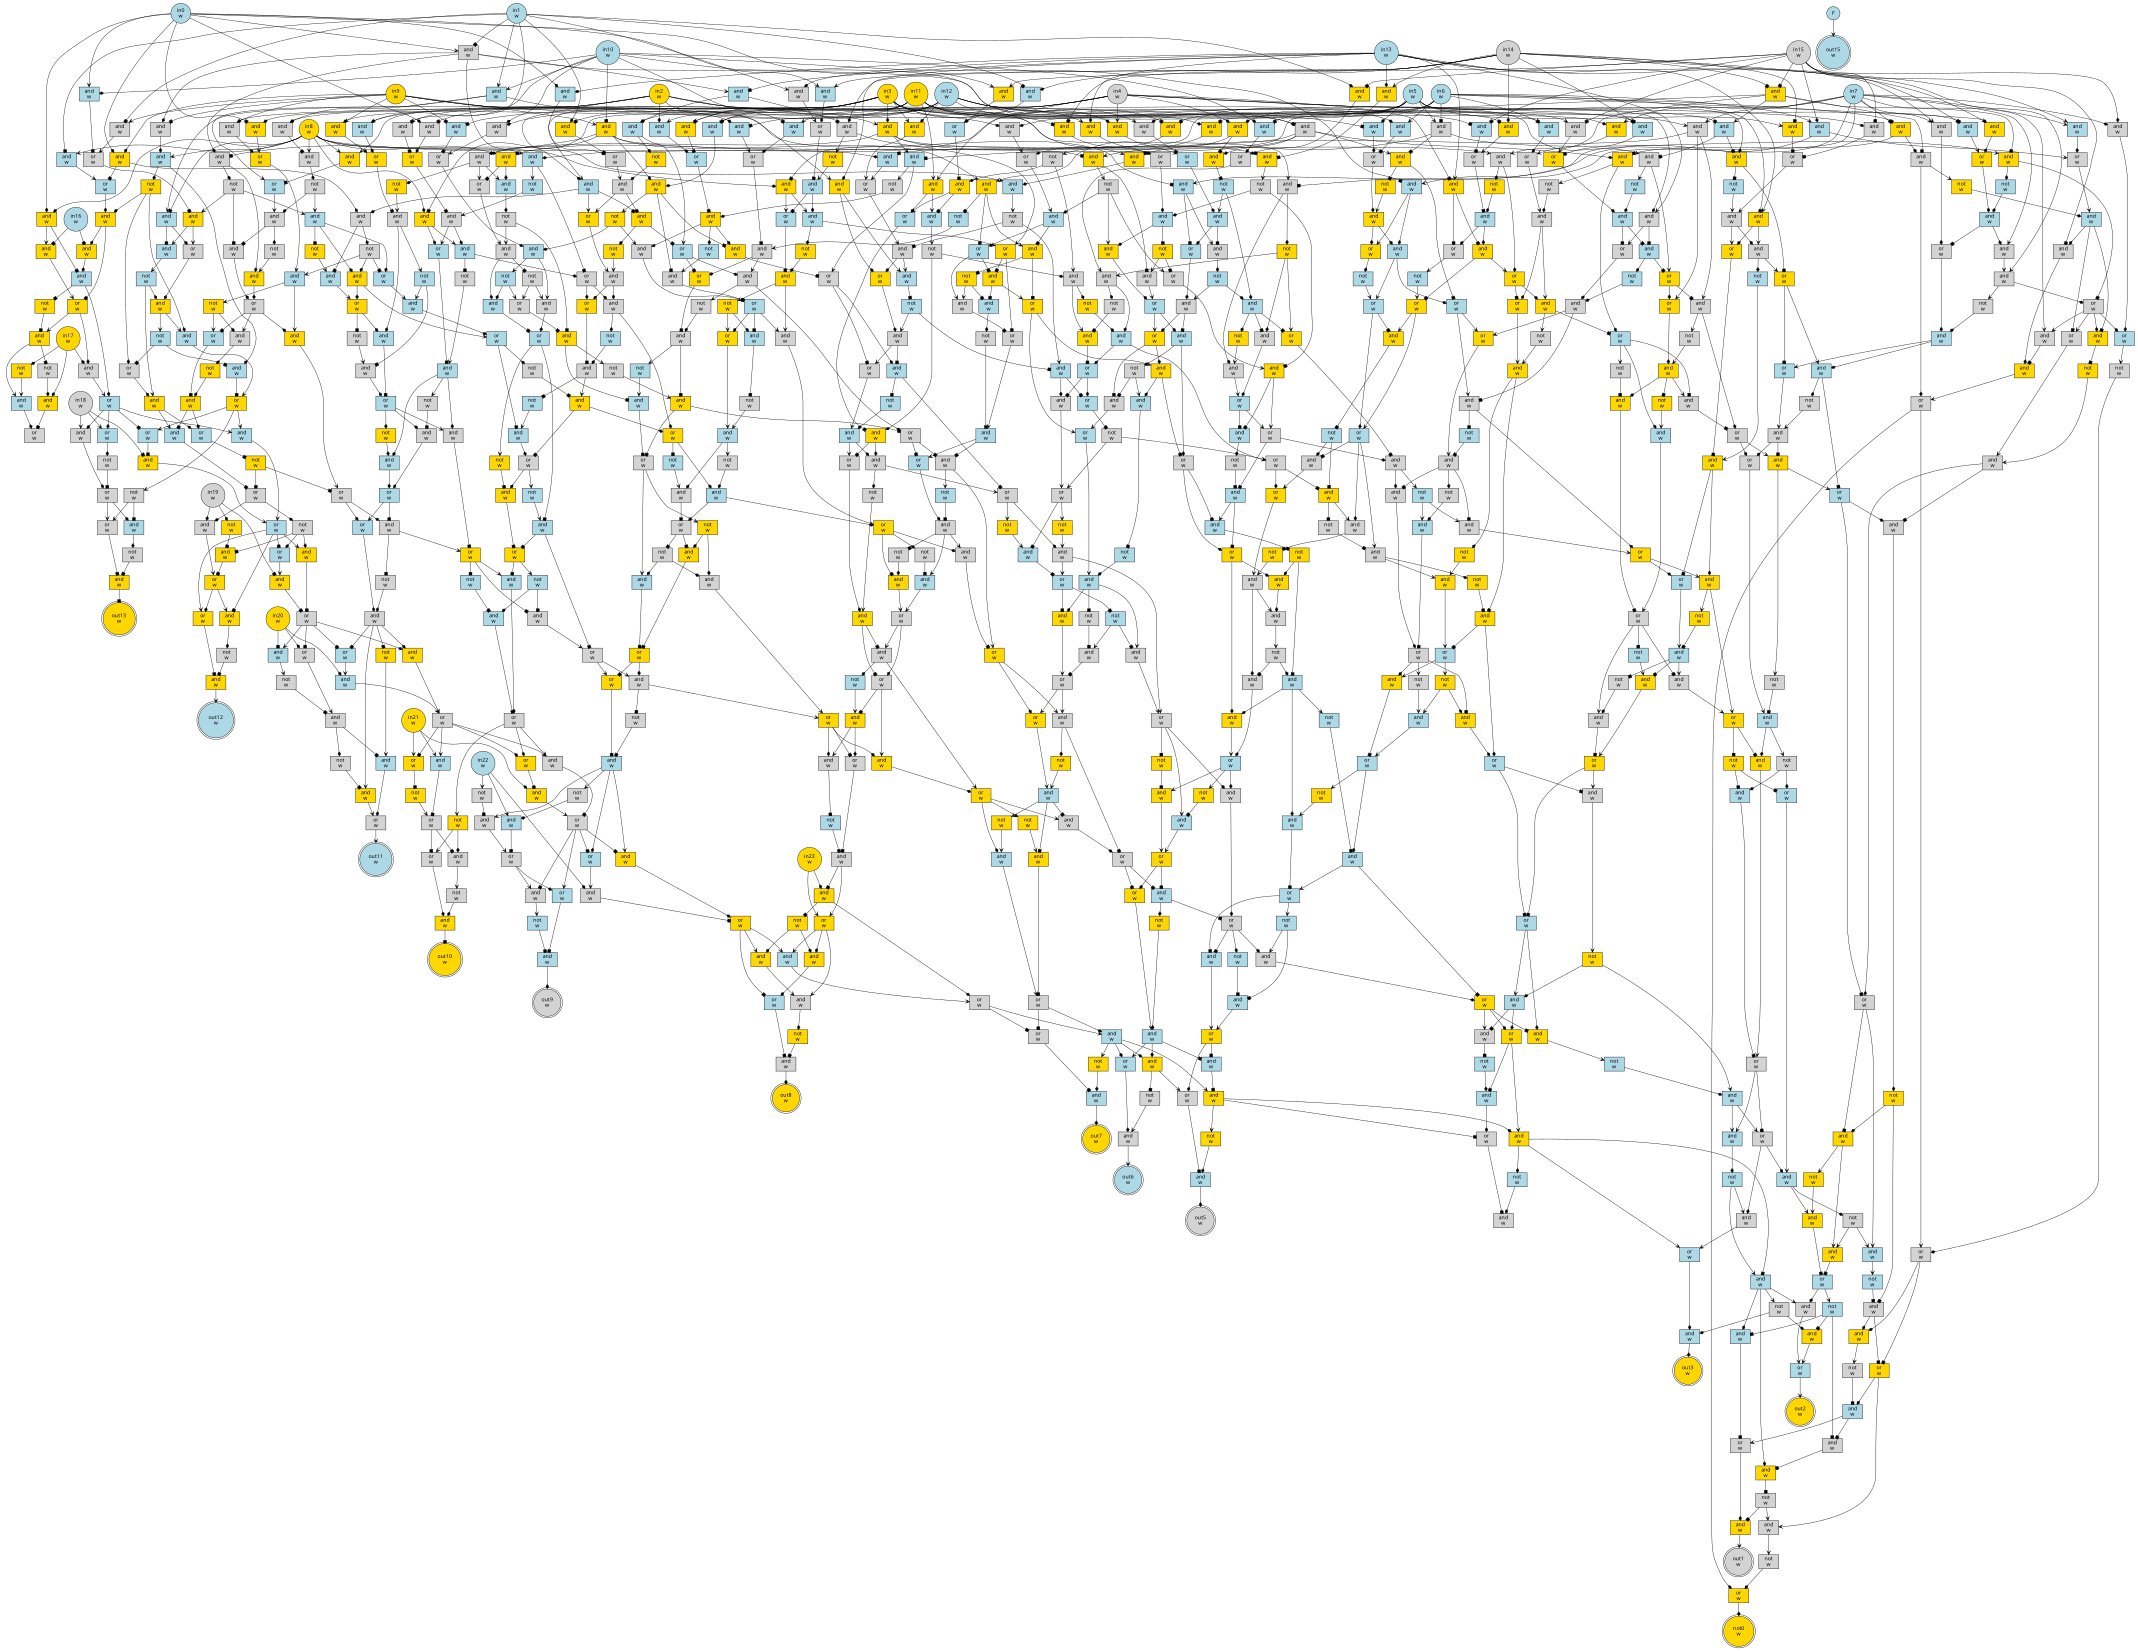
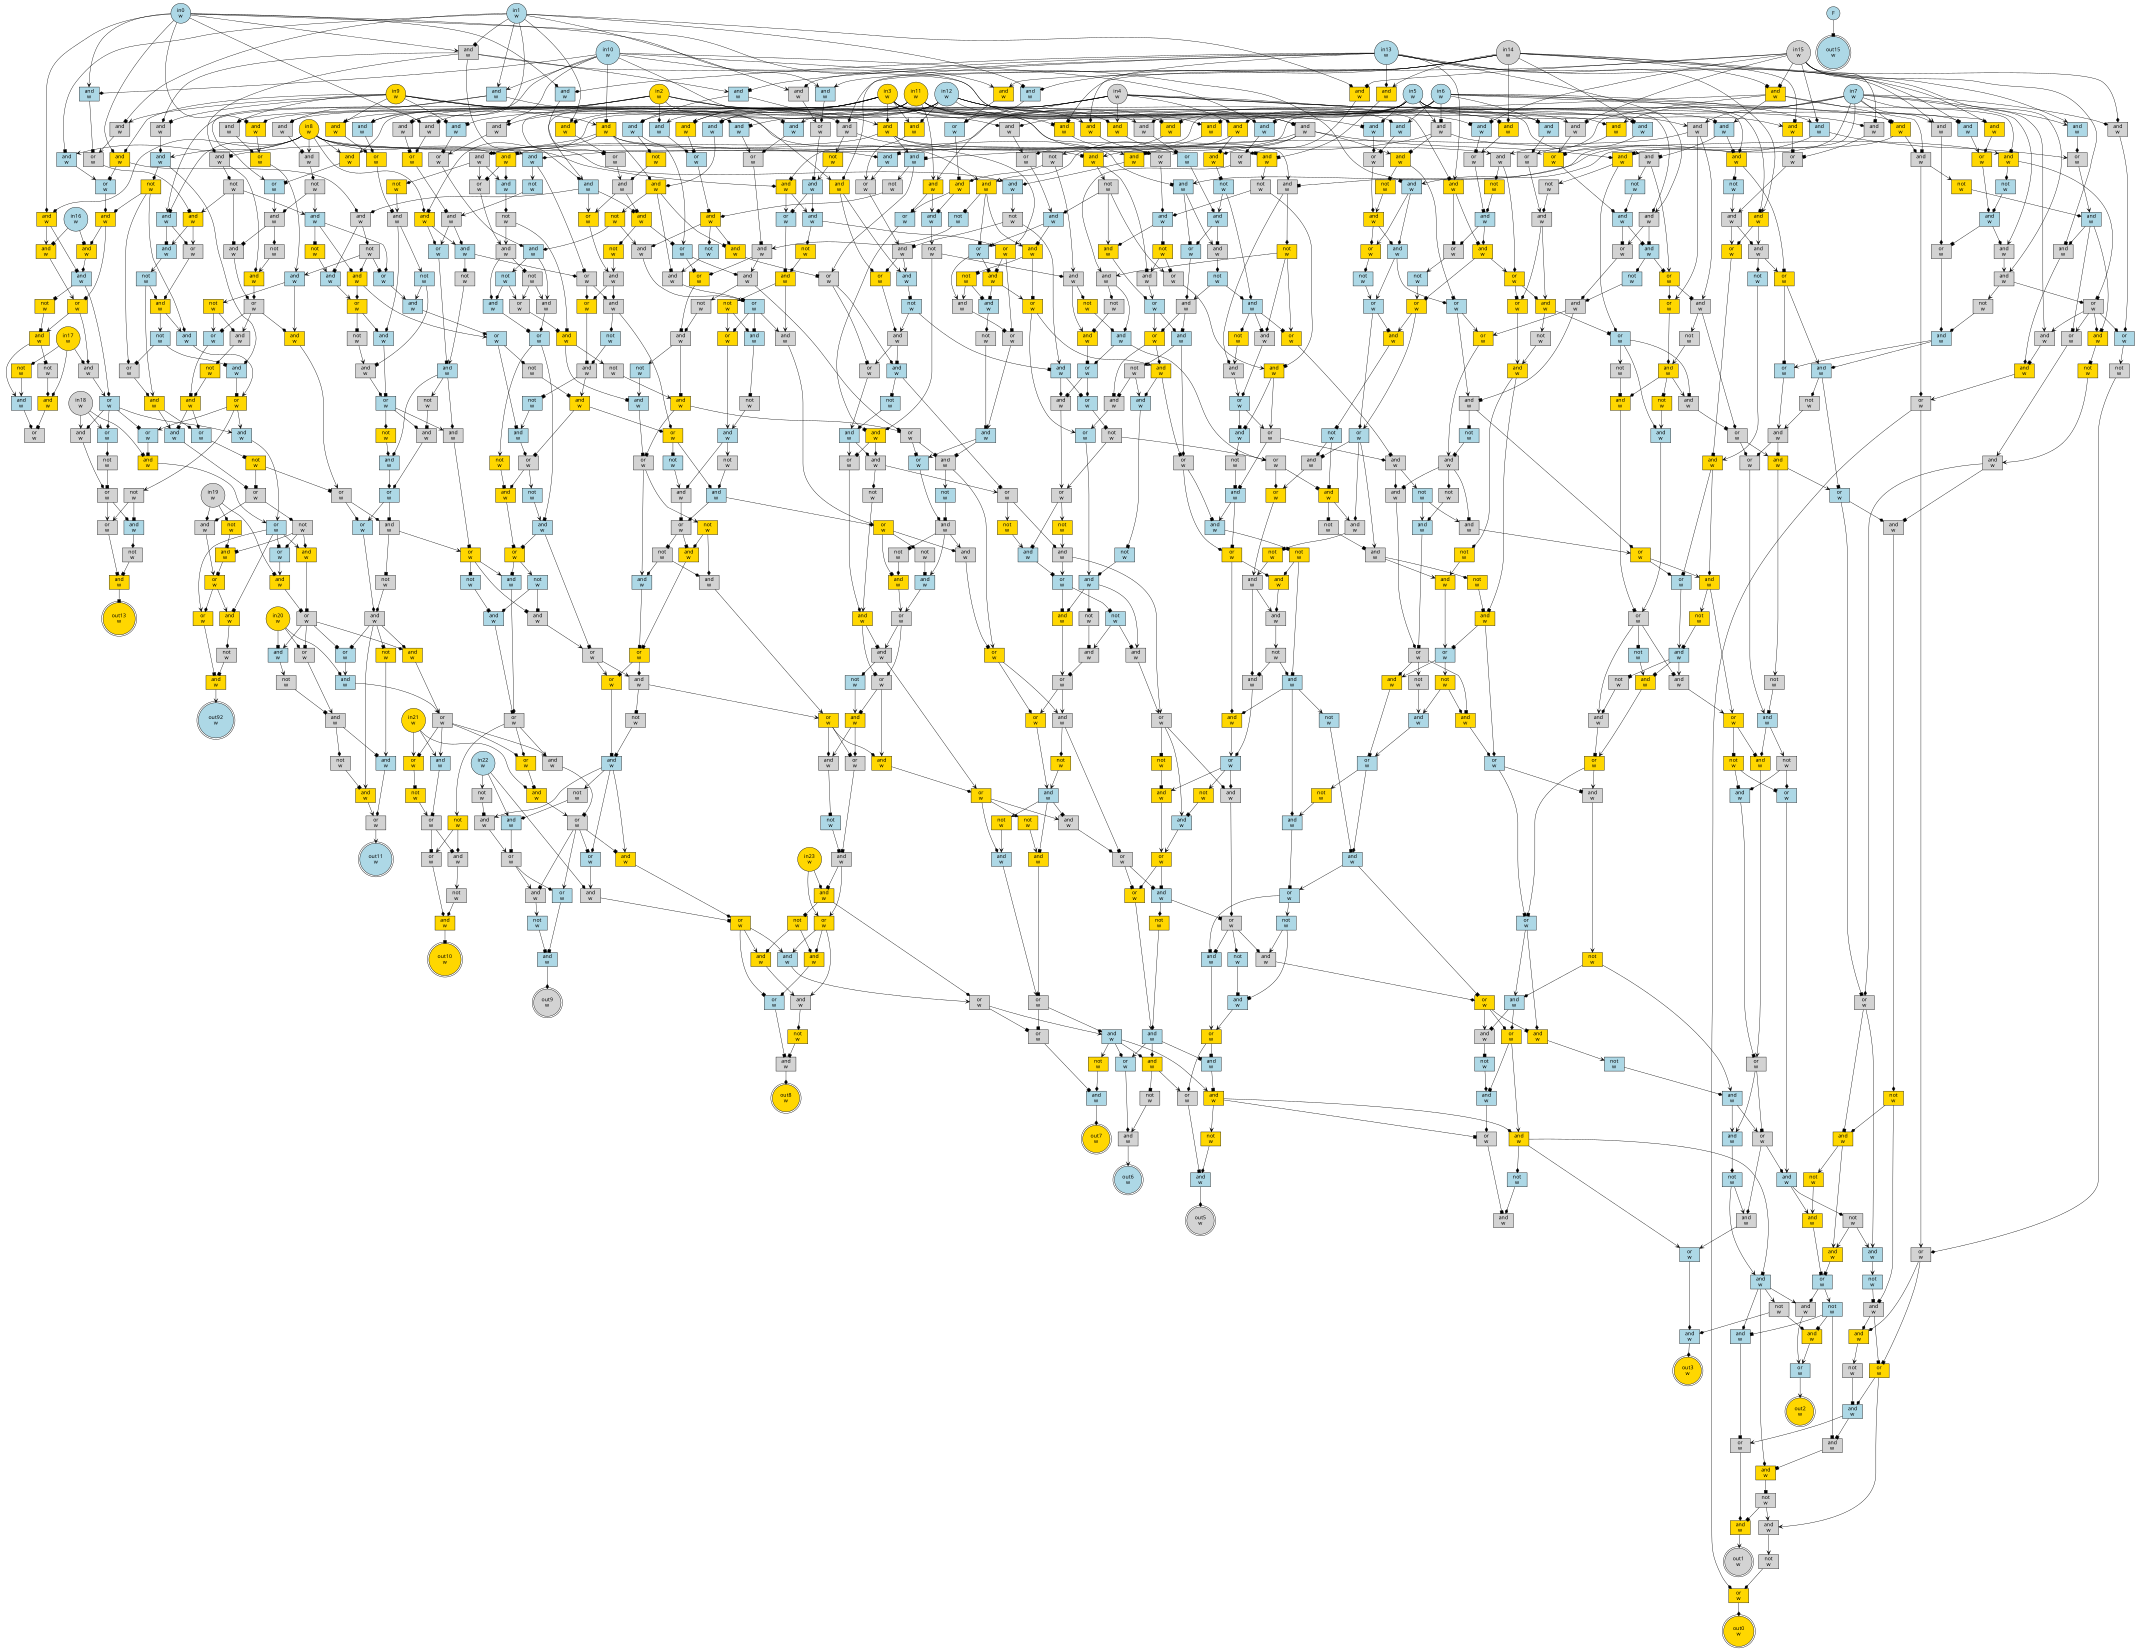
edge "F" -> "out15 w": arrowhead vee -> box
node "out12 w": label "out12 w" -> "out92 w"
node "not0 w": label "not0 w" -> "out0 w"
